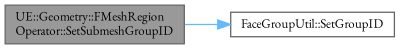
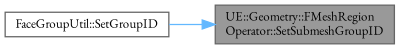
edge "UE::Geometry::FMeshRegion Operator::SetSubmeshGroupID" -> "FaceGroupUtil::SetGroupID": reversed
